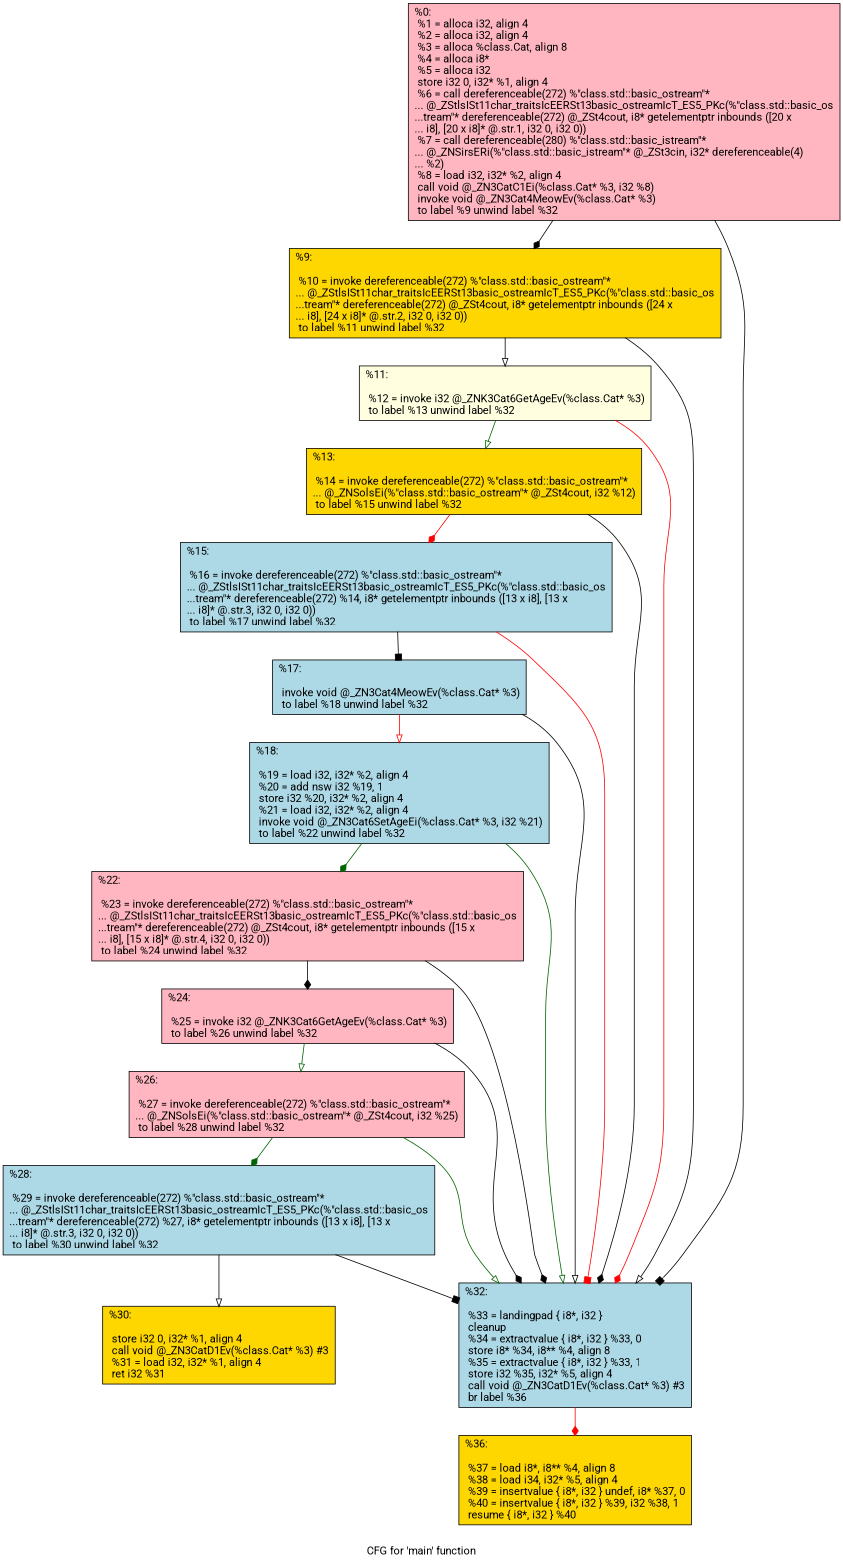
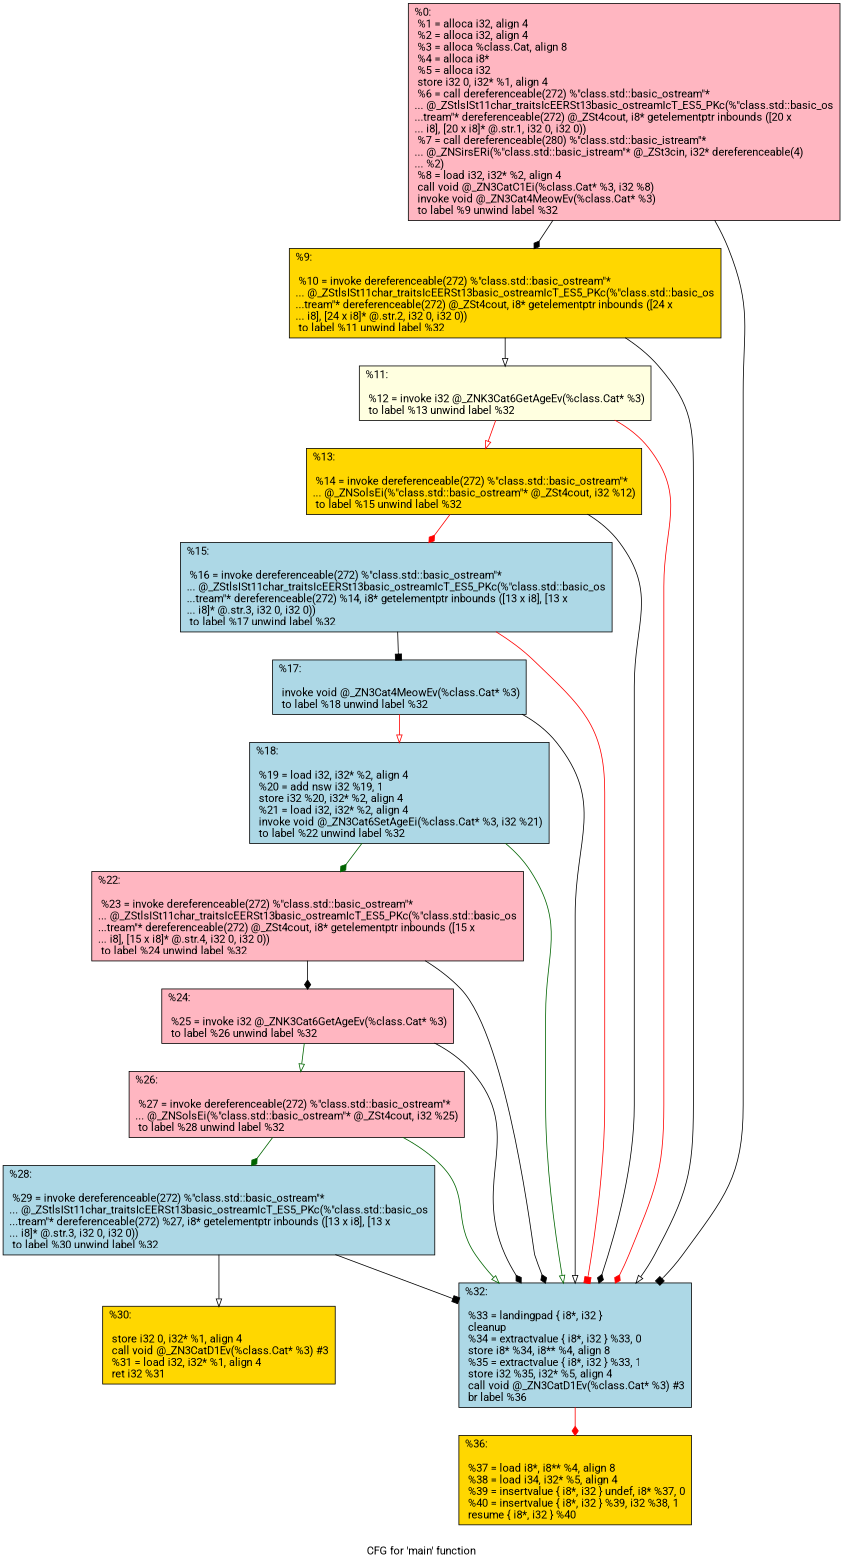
edge "%11:" -> "%13:": color darkgreen -> red
